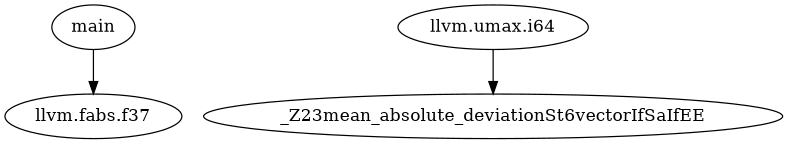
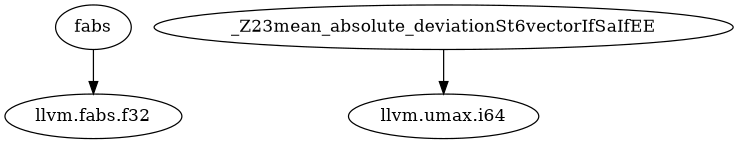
node "main": label "main" -> "fabs"
edge "llvm.umax.i64" -> "_Z23mean_absolute_deviationSt6vectorIfSaIfEE": reversed
node "llvm.fabs.f37": label "llvm.fabs.f37" -> "llvm.fabs.f32"
